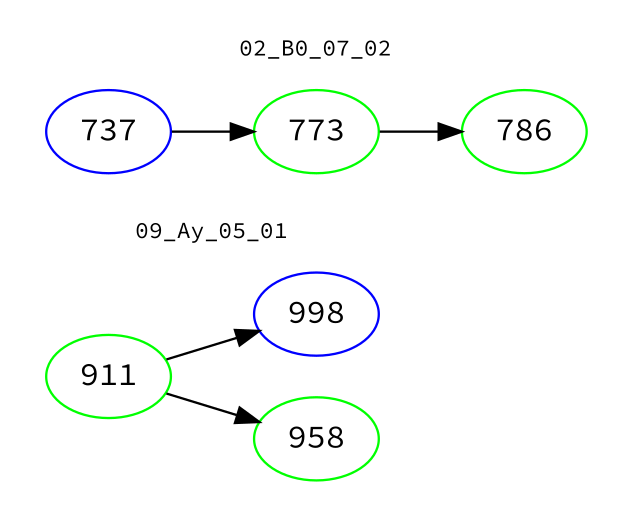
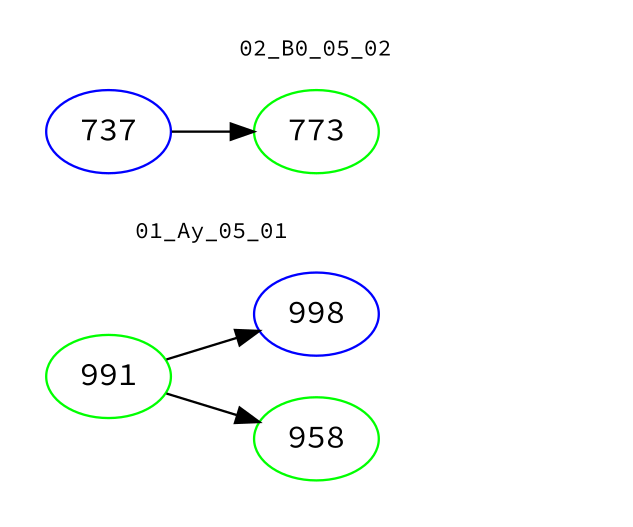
cluster "02_B0_07_02": label "02_B0_07_02" -> "02_B0_05_02"
node "786": removed
cluster "09_Ay_05_01": label "09_Ay_05_01" -> "01_Ay_05_01"
node "911": label "911" -> "991"
